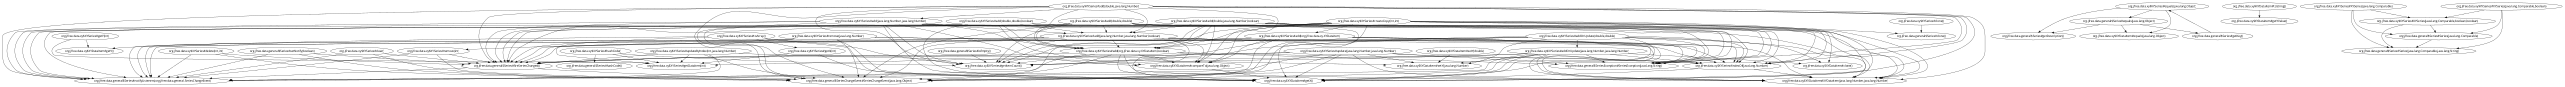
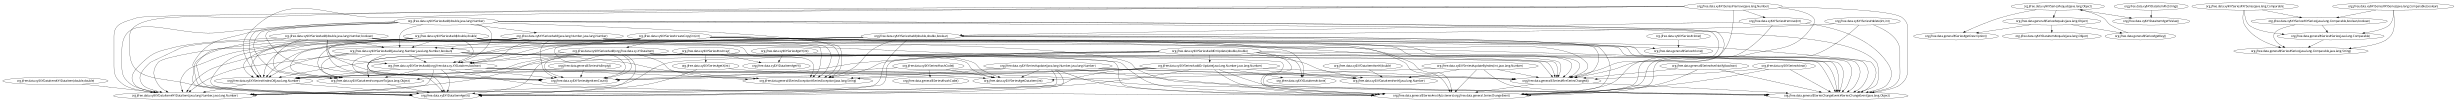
edge "org.jfree.data.xy$XYSeries#equals(java.lang.Object)" -> "org.jfree.data.xy$XYDataItem#equals(java.lang.Object)": now "org.jfree.data.xy$XYSeries#equals(java.lang.Object)" -> "org.jfree.data.xy$XYDataItem#getYValue()"
edge "org.jfree.data.xy$XYSeries#delete(int,int)" -> "org.jfree.data.general$Series#fireSeriesChanged()": now "org.jfree.data.xy$XYSeries#delete(int,int)" -> "org.jfree.data.xy$XYSeries#add(double,double,boolean)"
edge "org.jfree.data.xy$XYSeries#remove(int)" -> "org.jfree.data.general$Series#fireSeriesChanged()": now "org.jfree.data.xy$XYSeries#remove(int)" -> "org.jfree.data.xy$XYSeries#add(double,double,boolean)"
node "org.jfree.data.xy$XYDataItem#XYDataItem(double,double)": added
